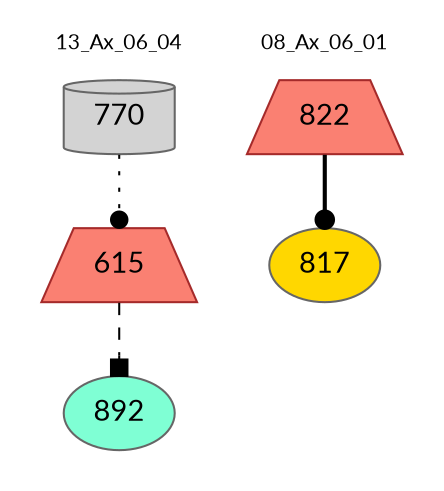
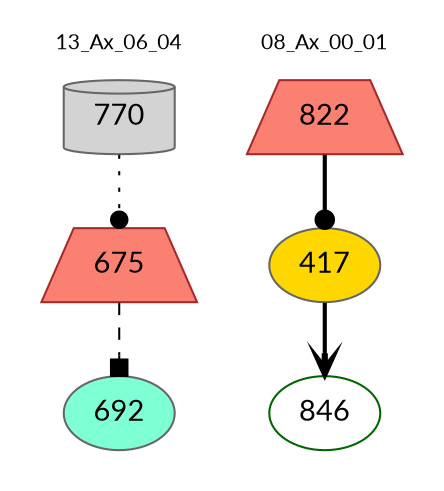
cluster "08_Ax_06_01": label "08_Ax_06_01" -> "08_Ax_00_01"
node "615": label "615" -> "675"
node "817": label "817" -> "417"
node "892": label "892" -> "692"
node "846": added
